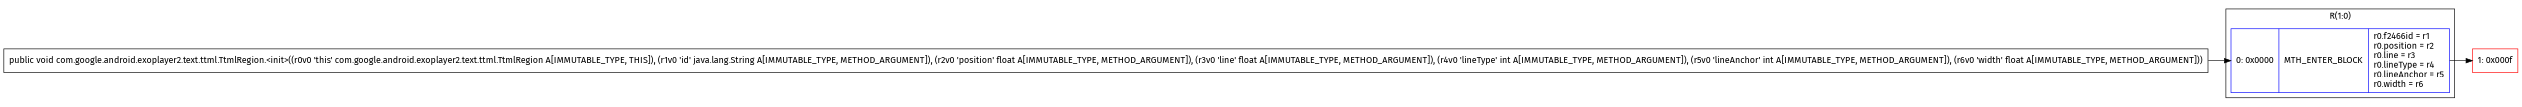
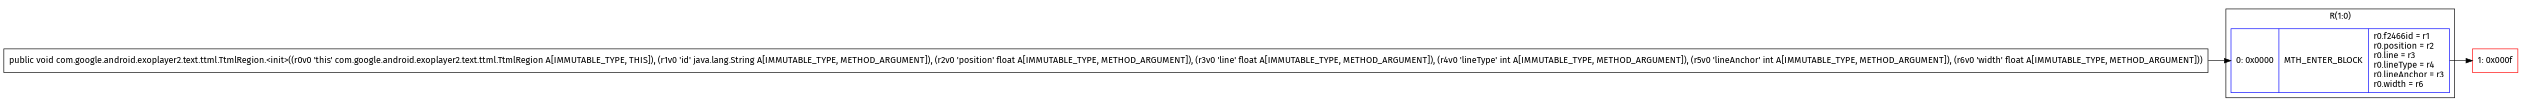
node "0: 0x0000": text "r0.lineAnchor = r5" -> "r0.lineAnchor = r3"
